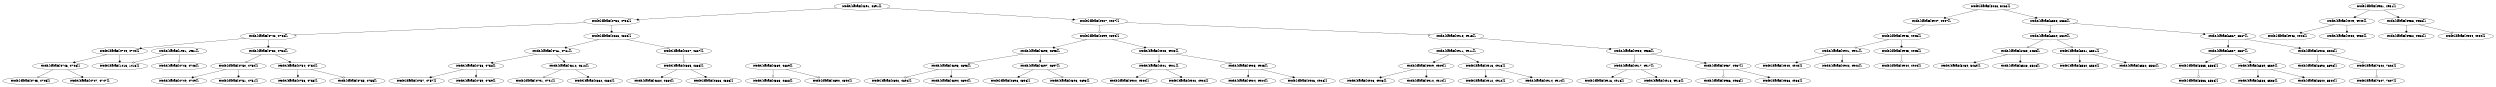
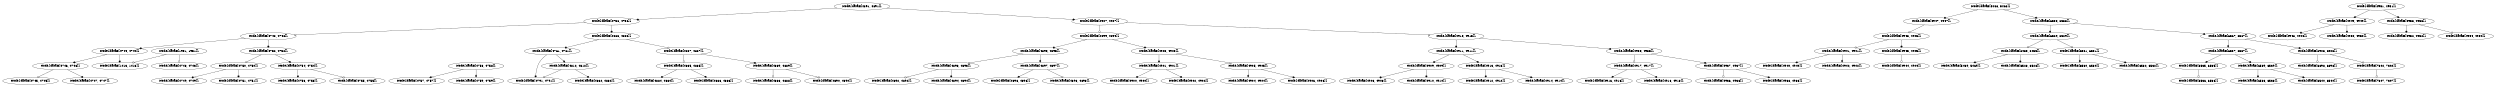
edge "Node{data=[4915, 4915]}" -> "Node{data=[4911, 4911]}": added
edge "Node{data=[4761, 4761]}" -> "Node{data=[4758, 4758]}": now "Node{data=[4761, 4761]}" -> "Node{data=[4791, 4791]}"
edge "Node{data=[4887, 4887]}" -> "Node{data=[4889, 4889]}": added
edge "Node{data=[4754, 4754]}" -> "Node{data=[4753, 4753]}": arrowhead diamond -> dot
